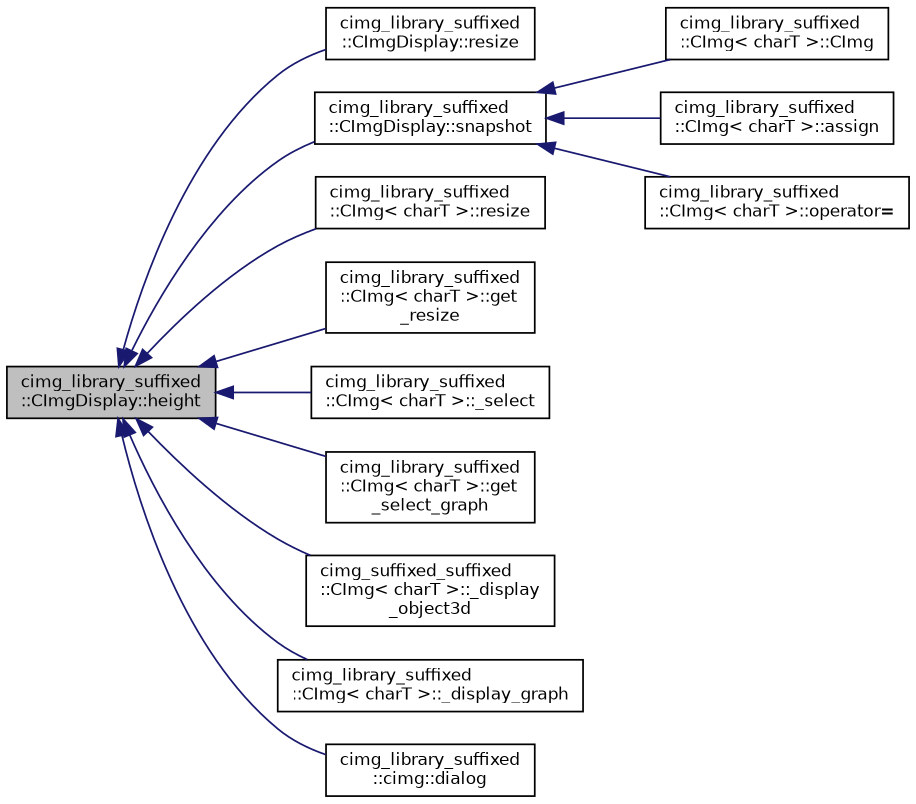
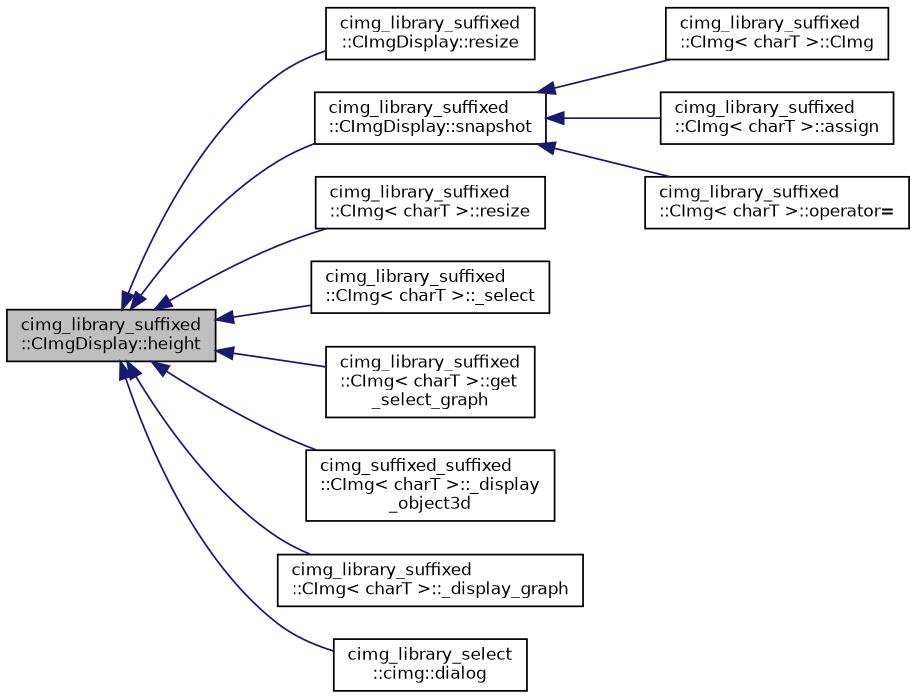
node "cimg_library_suffixed ::CImg< charT >::get _resize": removed
node "cimg_library_suffixed ::cimg::dialog": label "cimg_library_suffixed ::cimg::dialog" -> "cimg_library_select ::cimg::dialog"
